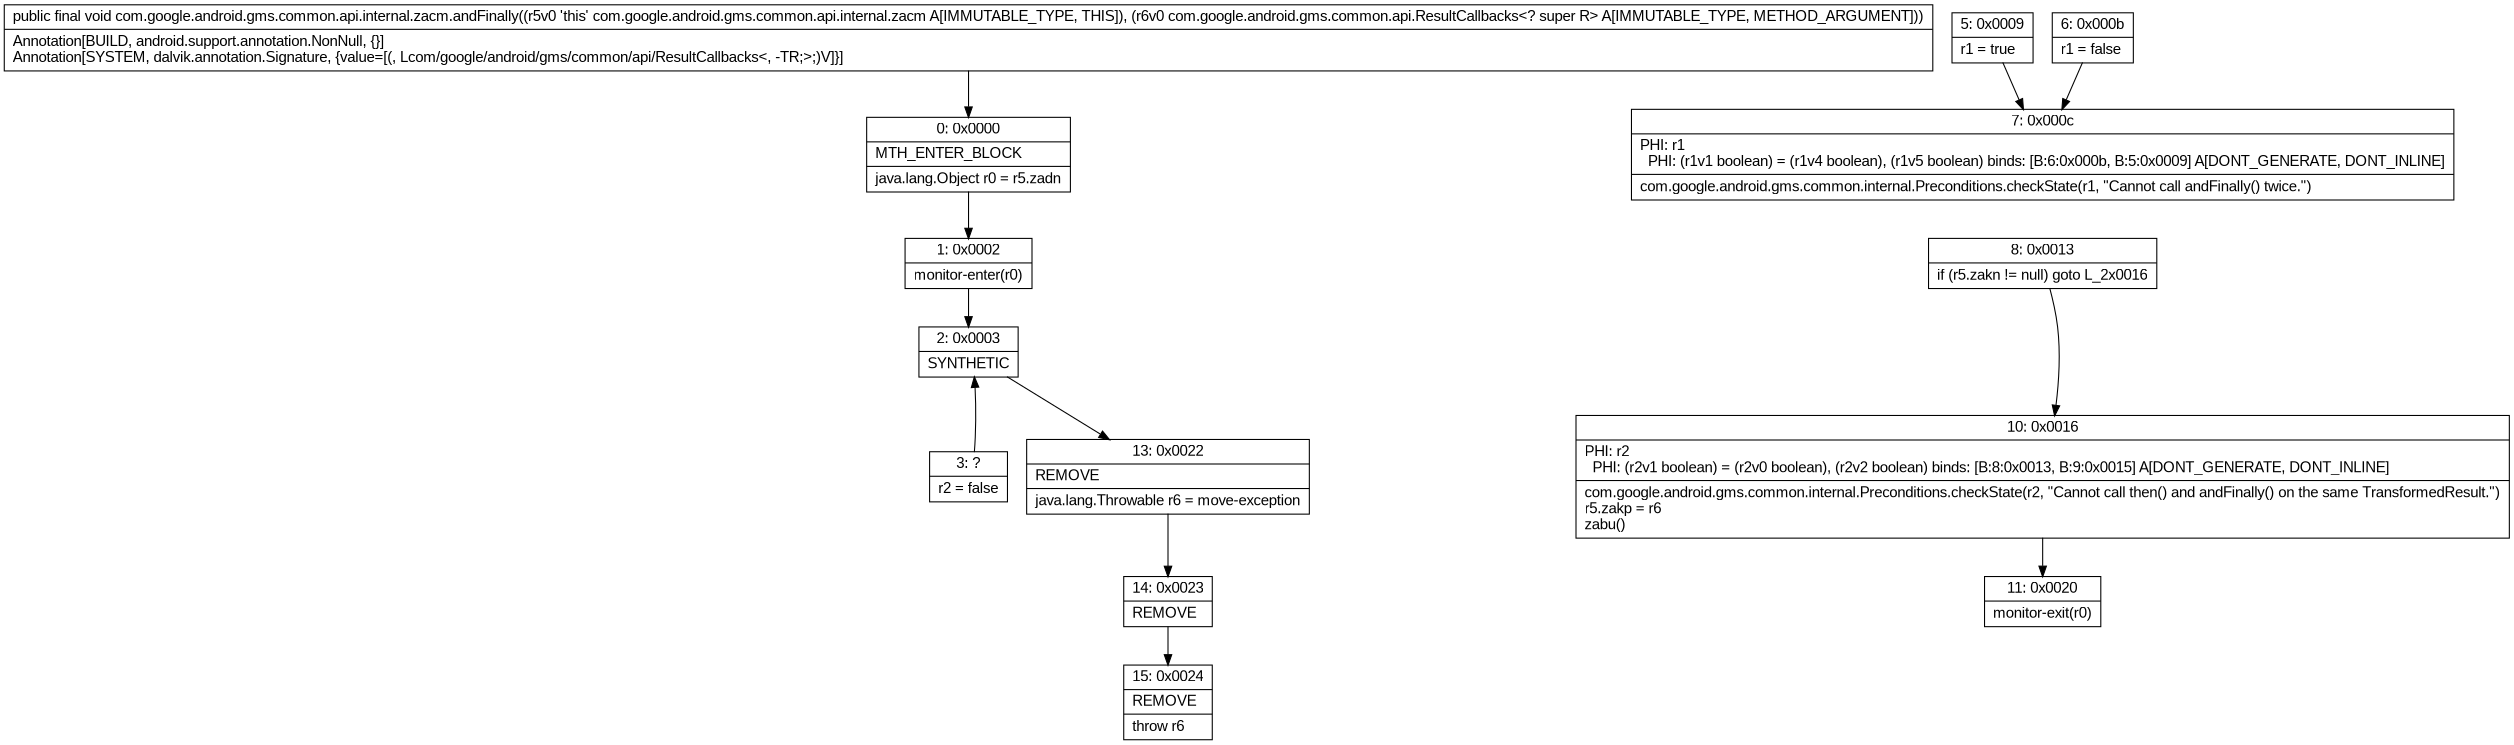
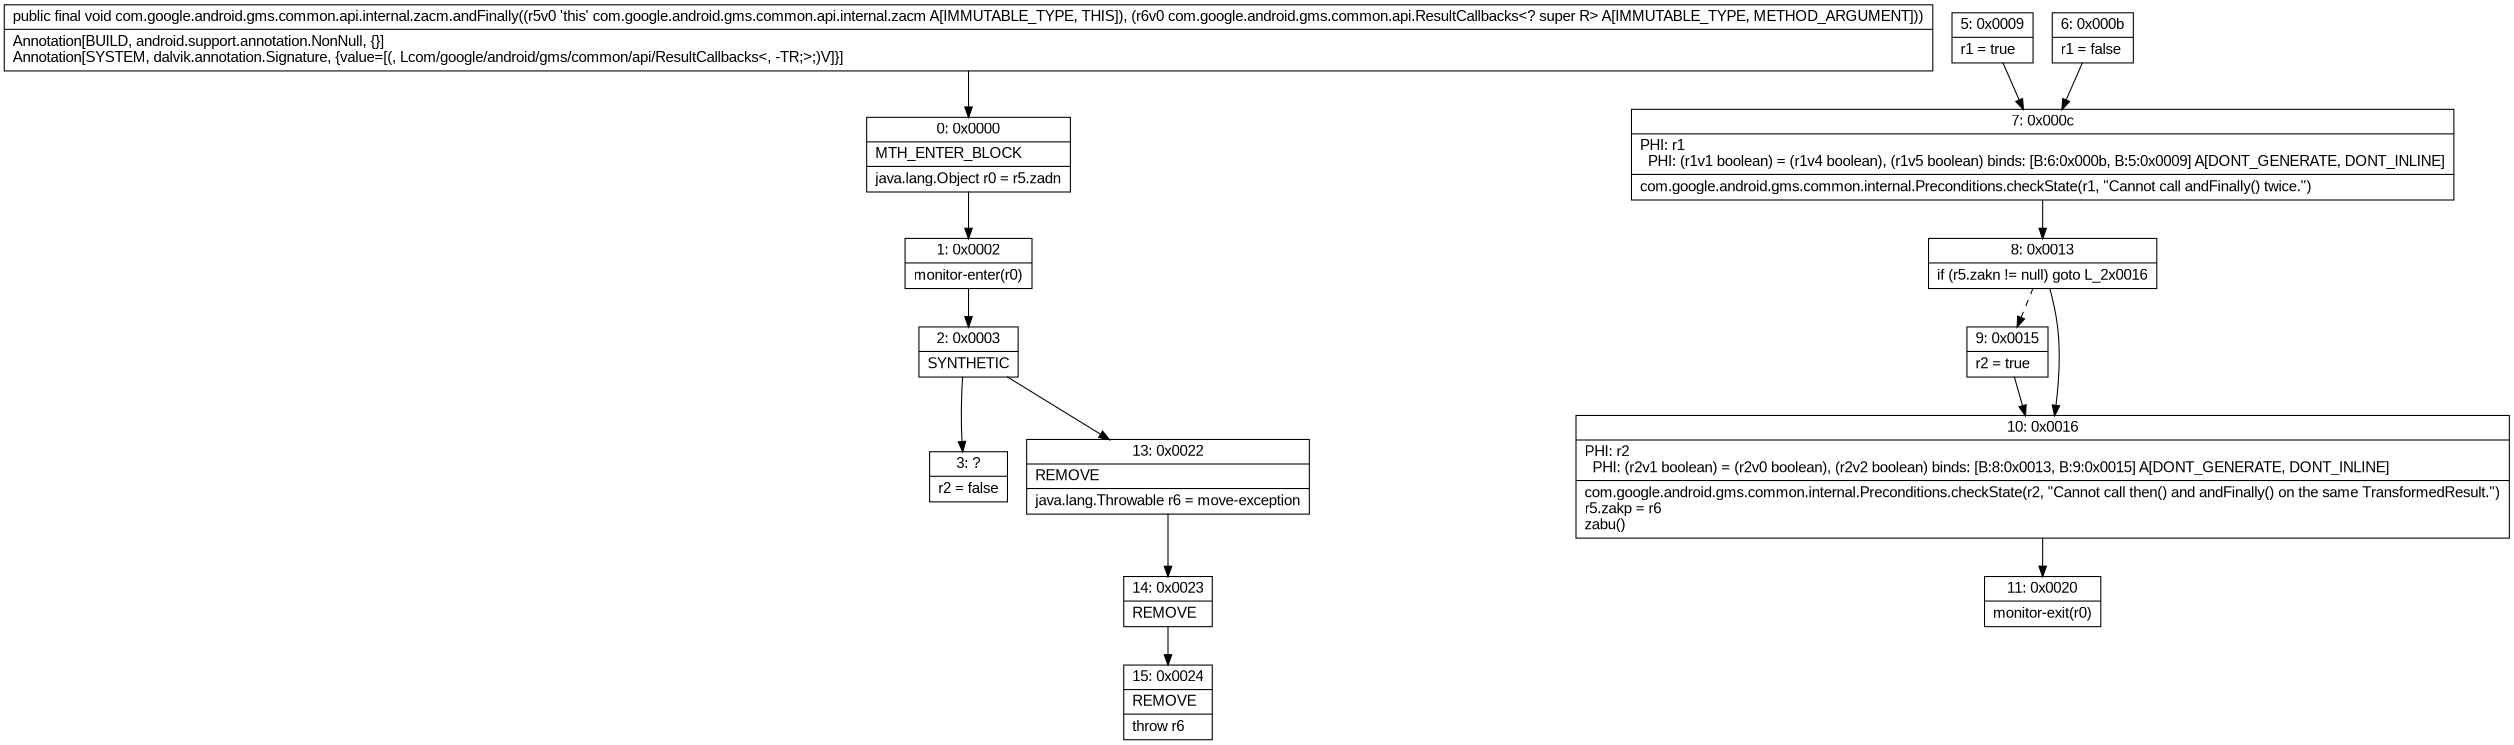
edge "7: 0x000c" -> "8: 0x0013": added
node "9: 0x0015": added
edge "3: ?" -> "2: 0x0003": reversed
